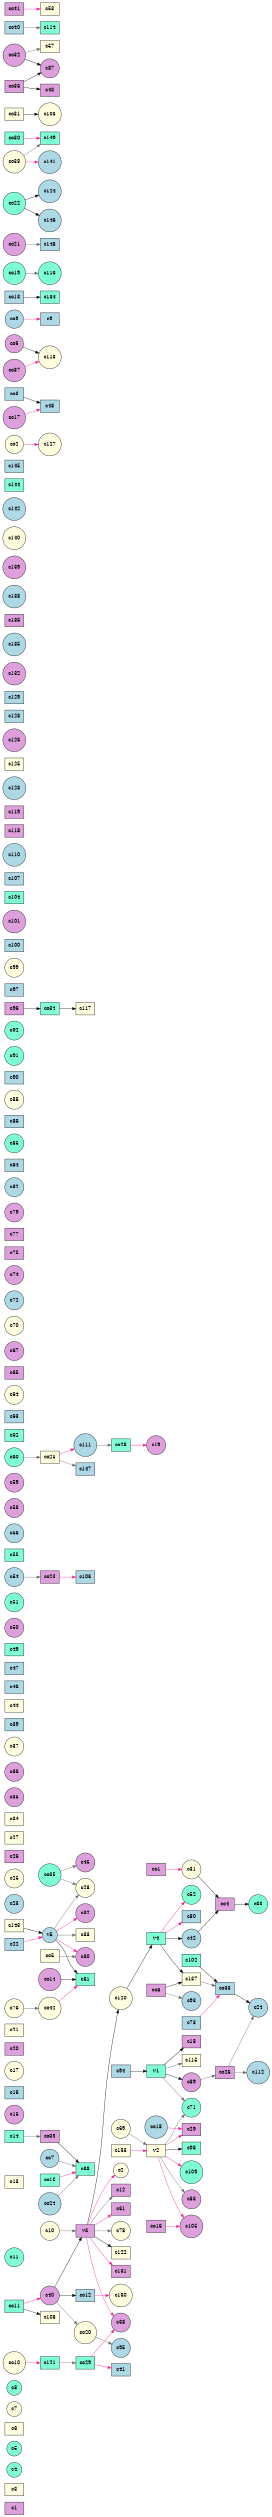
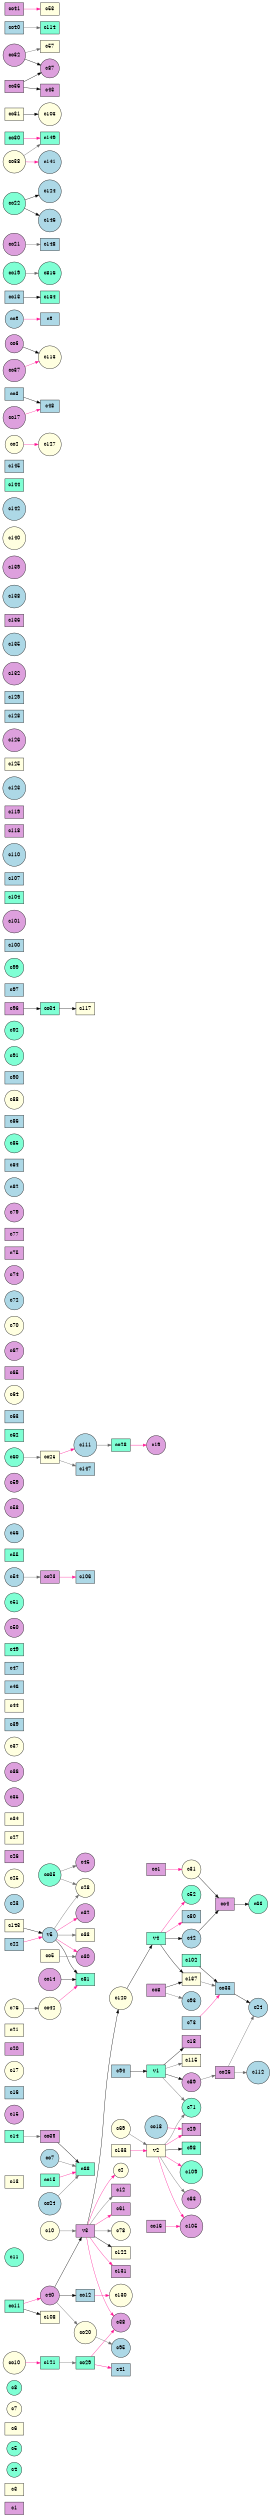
node "c116": label "c116" -> "c816"
node "c99": fillcolor lightyellow -> aquamarine
